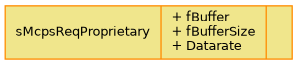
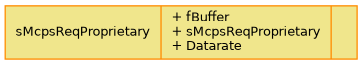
node "sMcpsReqProprietary": text "+ fBufferSize" -> "+ sMcpsReqProprietary"
